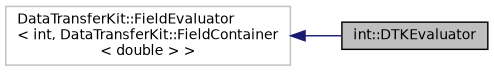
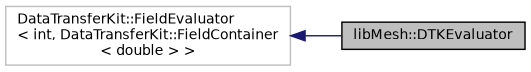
node "int::DTKEvaluator": label "int::DTKEvaluator" -> "libMesh::DTKEvaluator"
